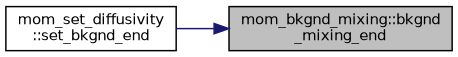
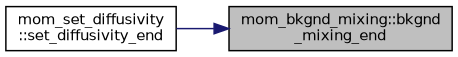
node "mom_set_diffusivity ::set_bkgnd_end": label "mom_set_diffusivity ::set_bkgnd_end" -> "mom_set_diffusivity ::set_diffusivity_end"
